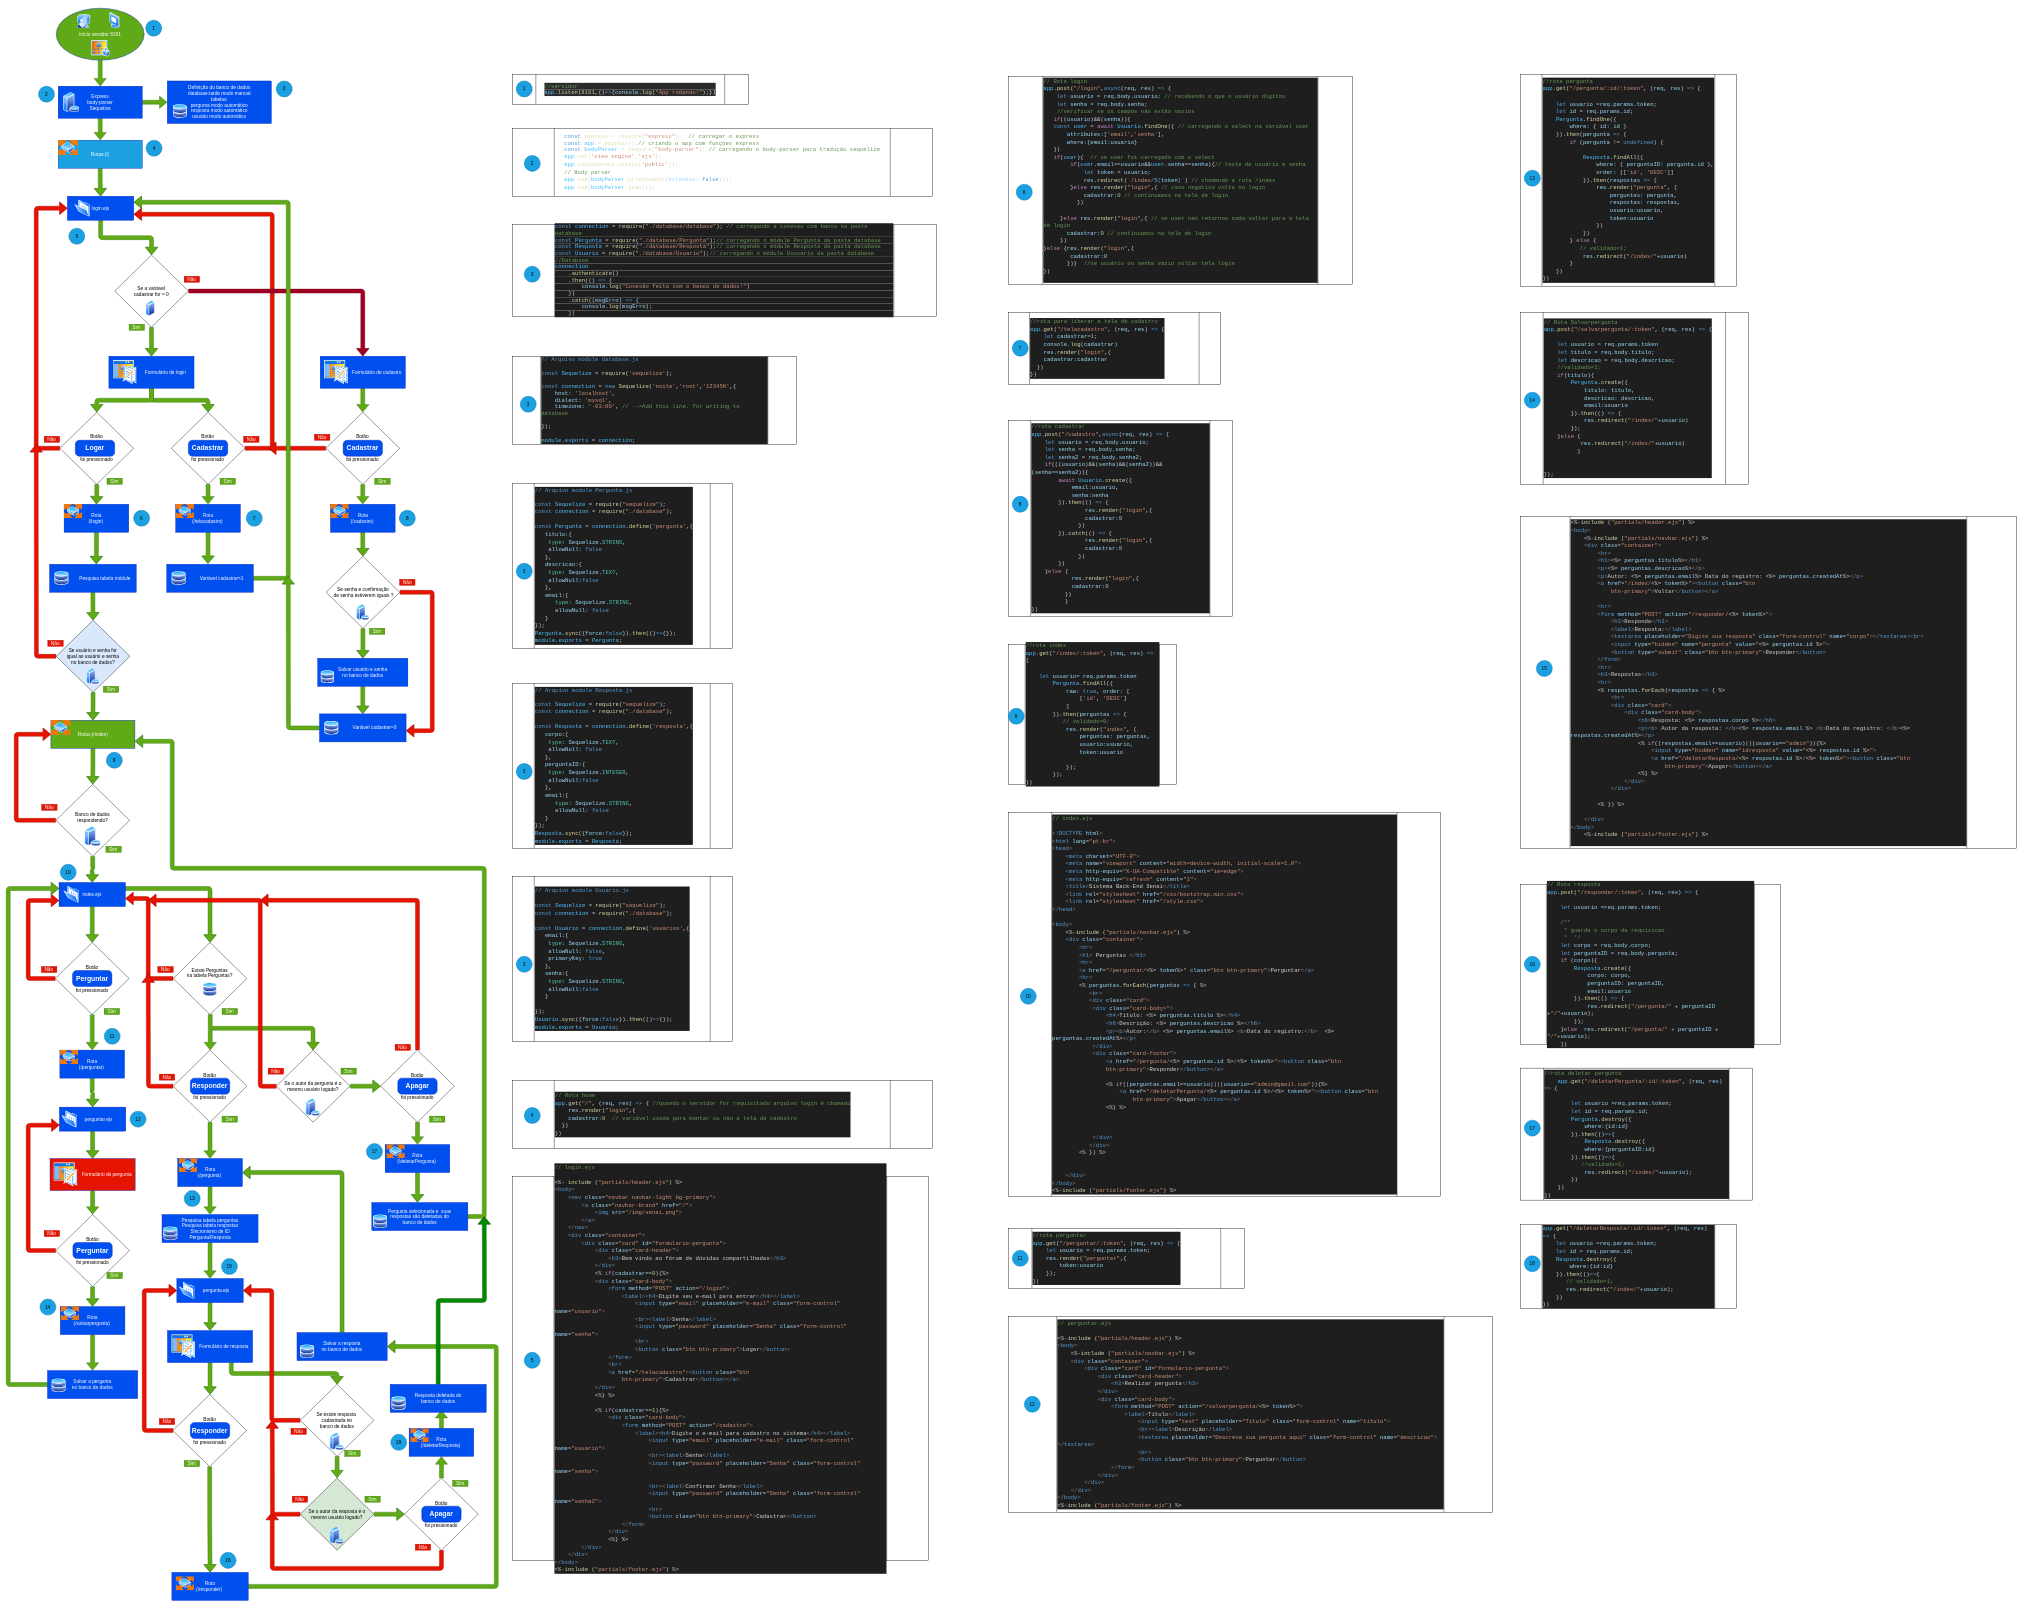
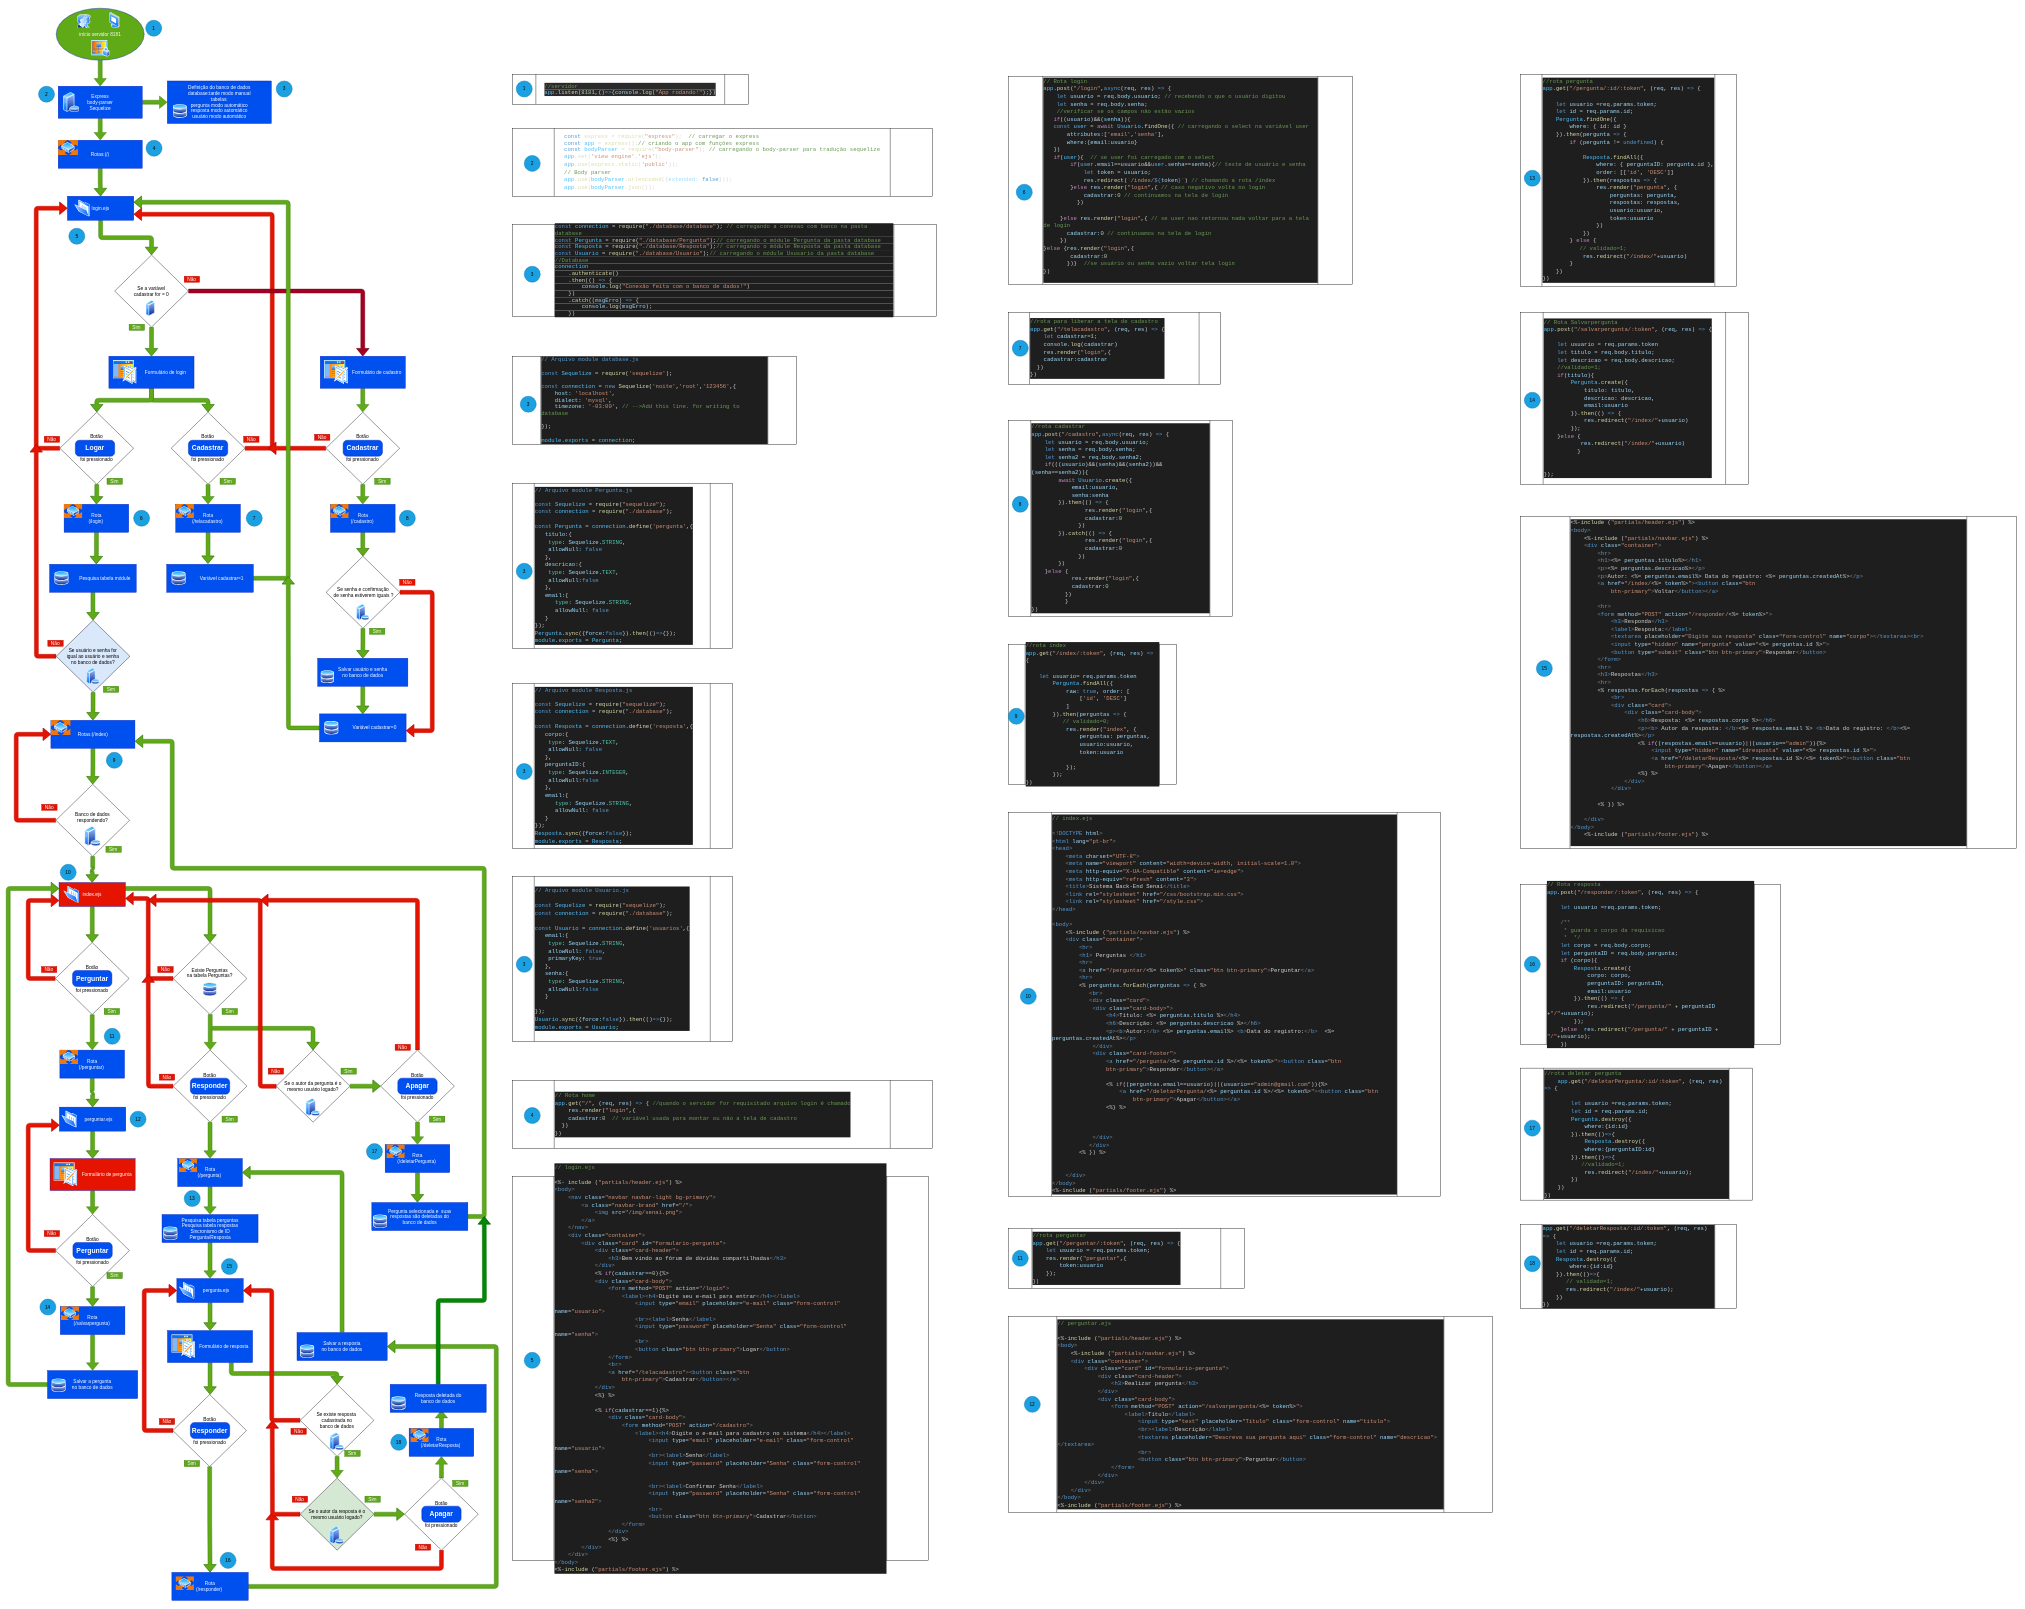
node "Rotas:(/)": fillcolor #1ba1e2 -> #0050ef
node "Rotas:(/index)": fillcolor #60a917 -> #0050ef
node "index.ejs": fillcolor #0050ef -> #e51400
